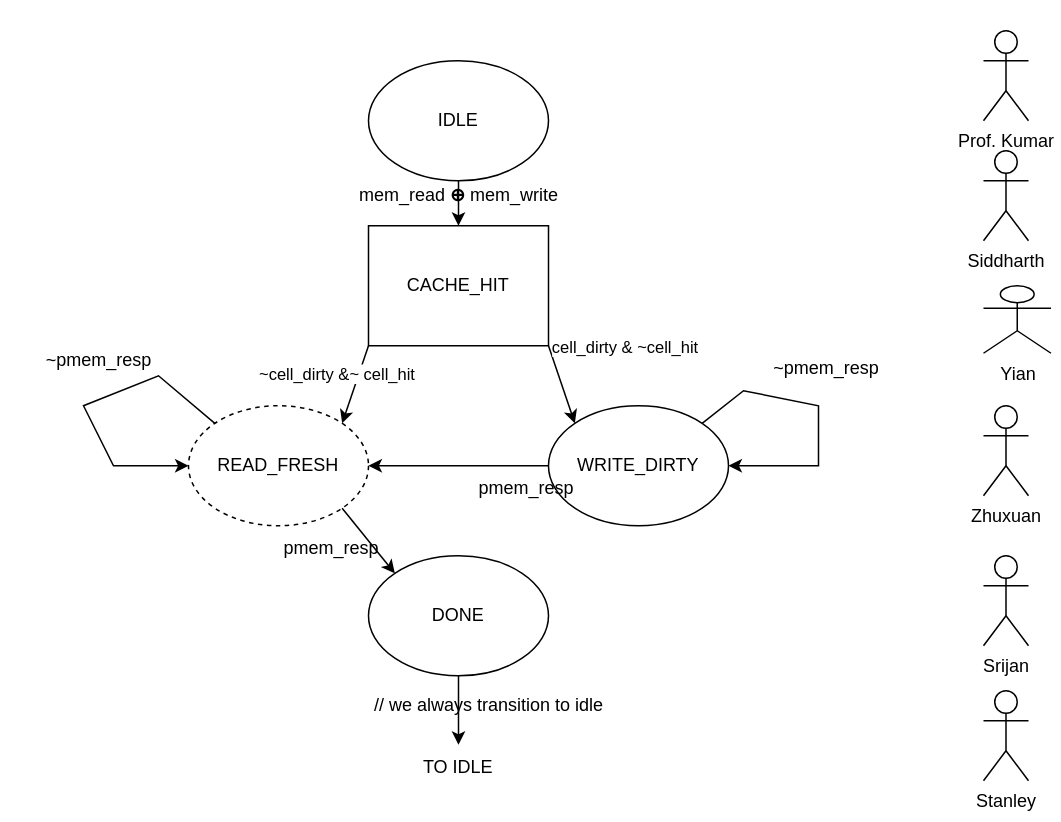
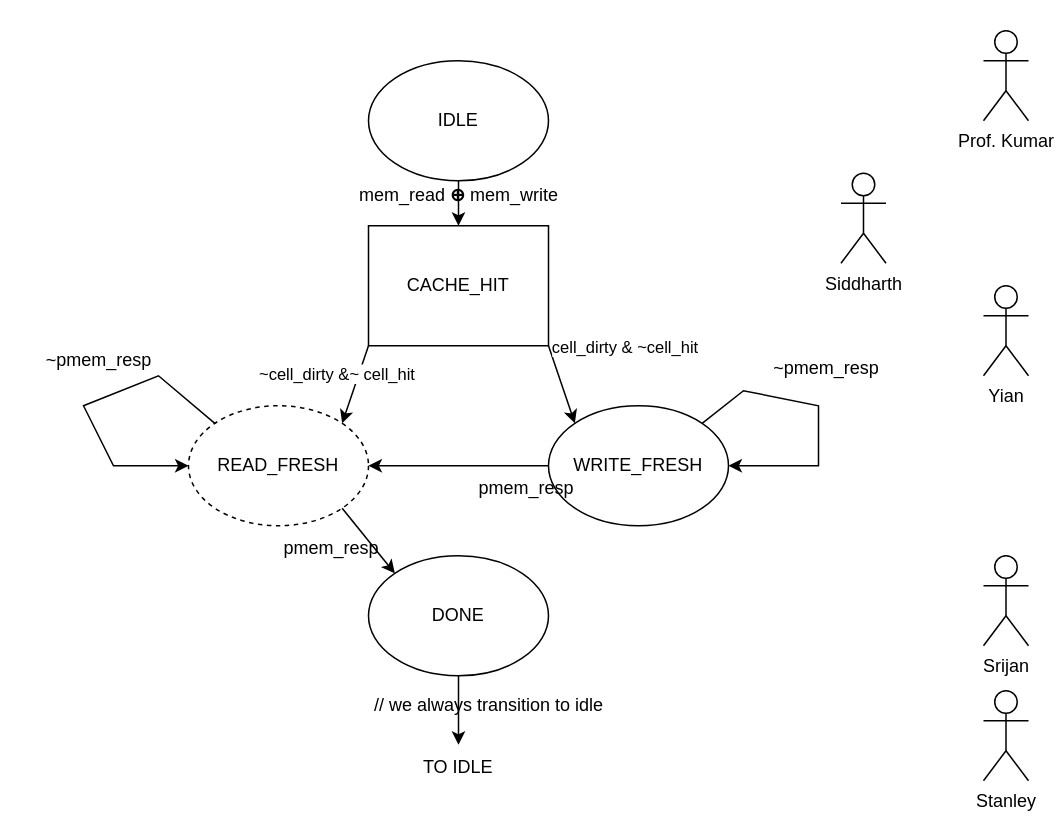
node "Siddharth": moved (1006, 196) -> (863, 218)
node "Yian": size 68x68 -> 45x90
node "Zhuxuan": removed
node "WRITE_DIRTY": label "WRITE_DIRTY" -> "WRITE_FRESH"
